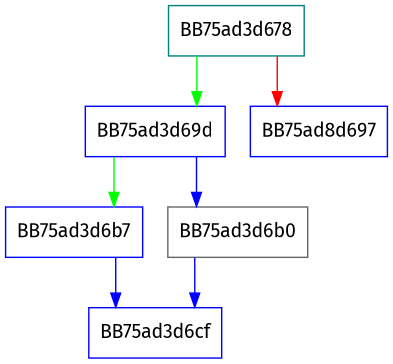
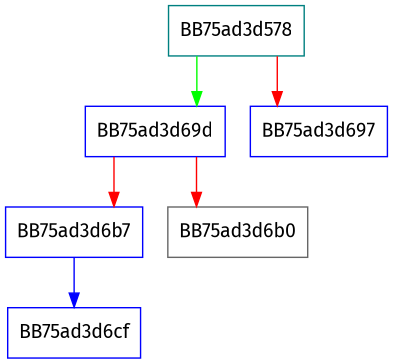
node "BB75ad3d678": label "BB75ad3d678" -> "BB75ad3d578"
node "BB75ad8d697": label "BB75ad8d697" -> "BB75ad3d697"
edge "BB75ad3d69d" -> "BB75ad3d6b7": color green -> red
edge "BB75ad3d69d" -> "BB75ad3d6b0": color blue -> red
edge "BB75ad3d6b0" -> "BB75ad3d6cf": removed
